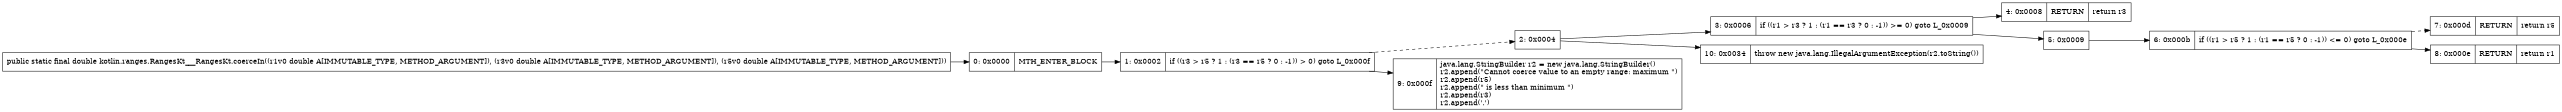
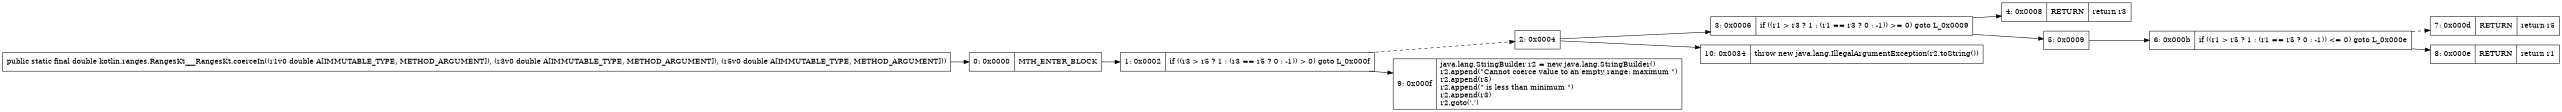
node "9: 0x000f": text "r2.append('.')" -> "r2.goto('.')"
